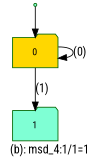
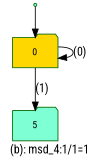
node "1": label "1" -> "5"
